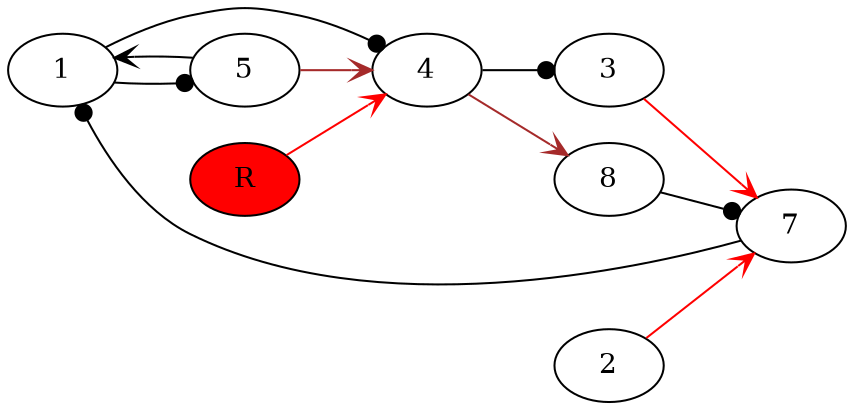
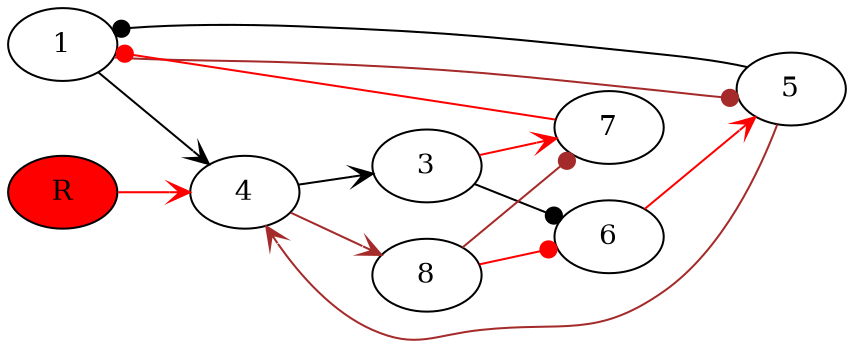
edge "1" -> "4": arrowhead dot -> vee
edge "5" -> "1": arrowhead vee -> dot
edge "4" -> "3": arrowhead dot -> vee
edge "1" -> "5": color black -> brown
edge "8" -> "7": color black -> brown
node "6": added
edge "7" -> "1": color black -> red
node "2": removed
